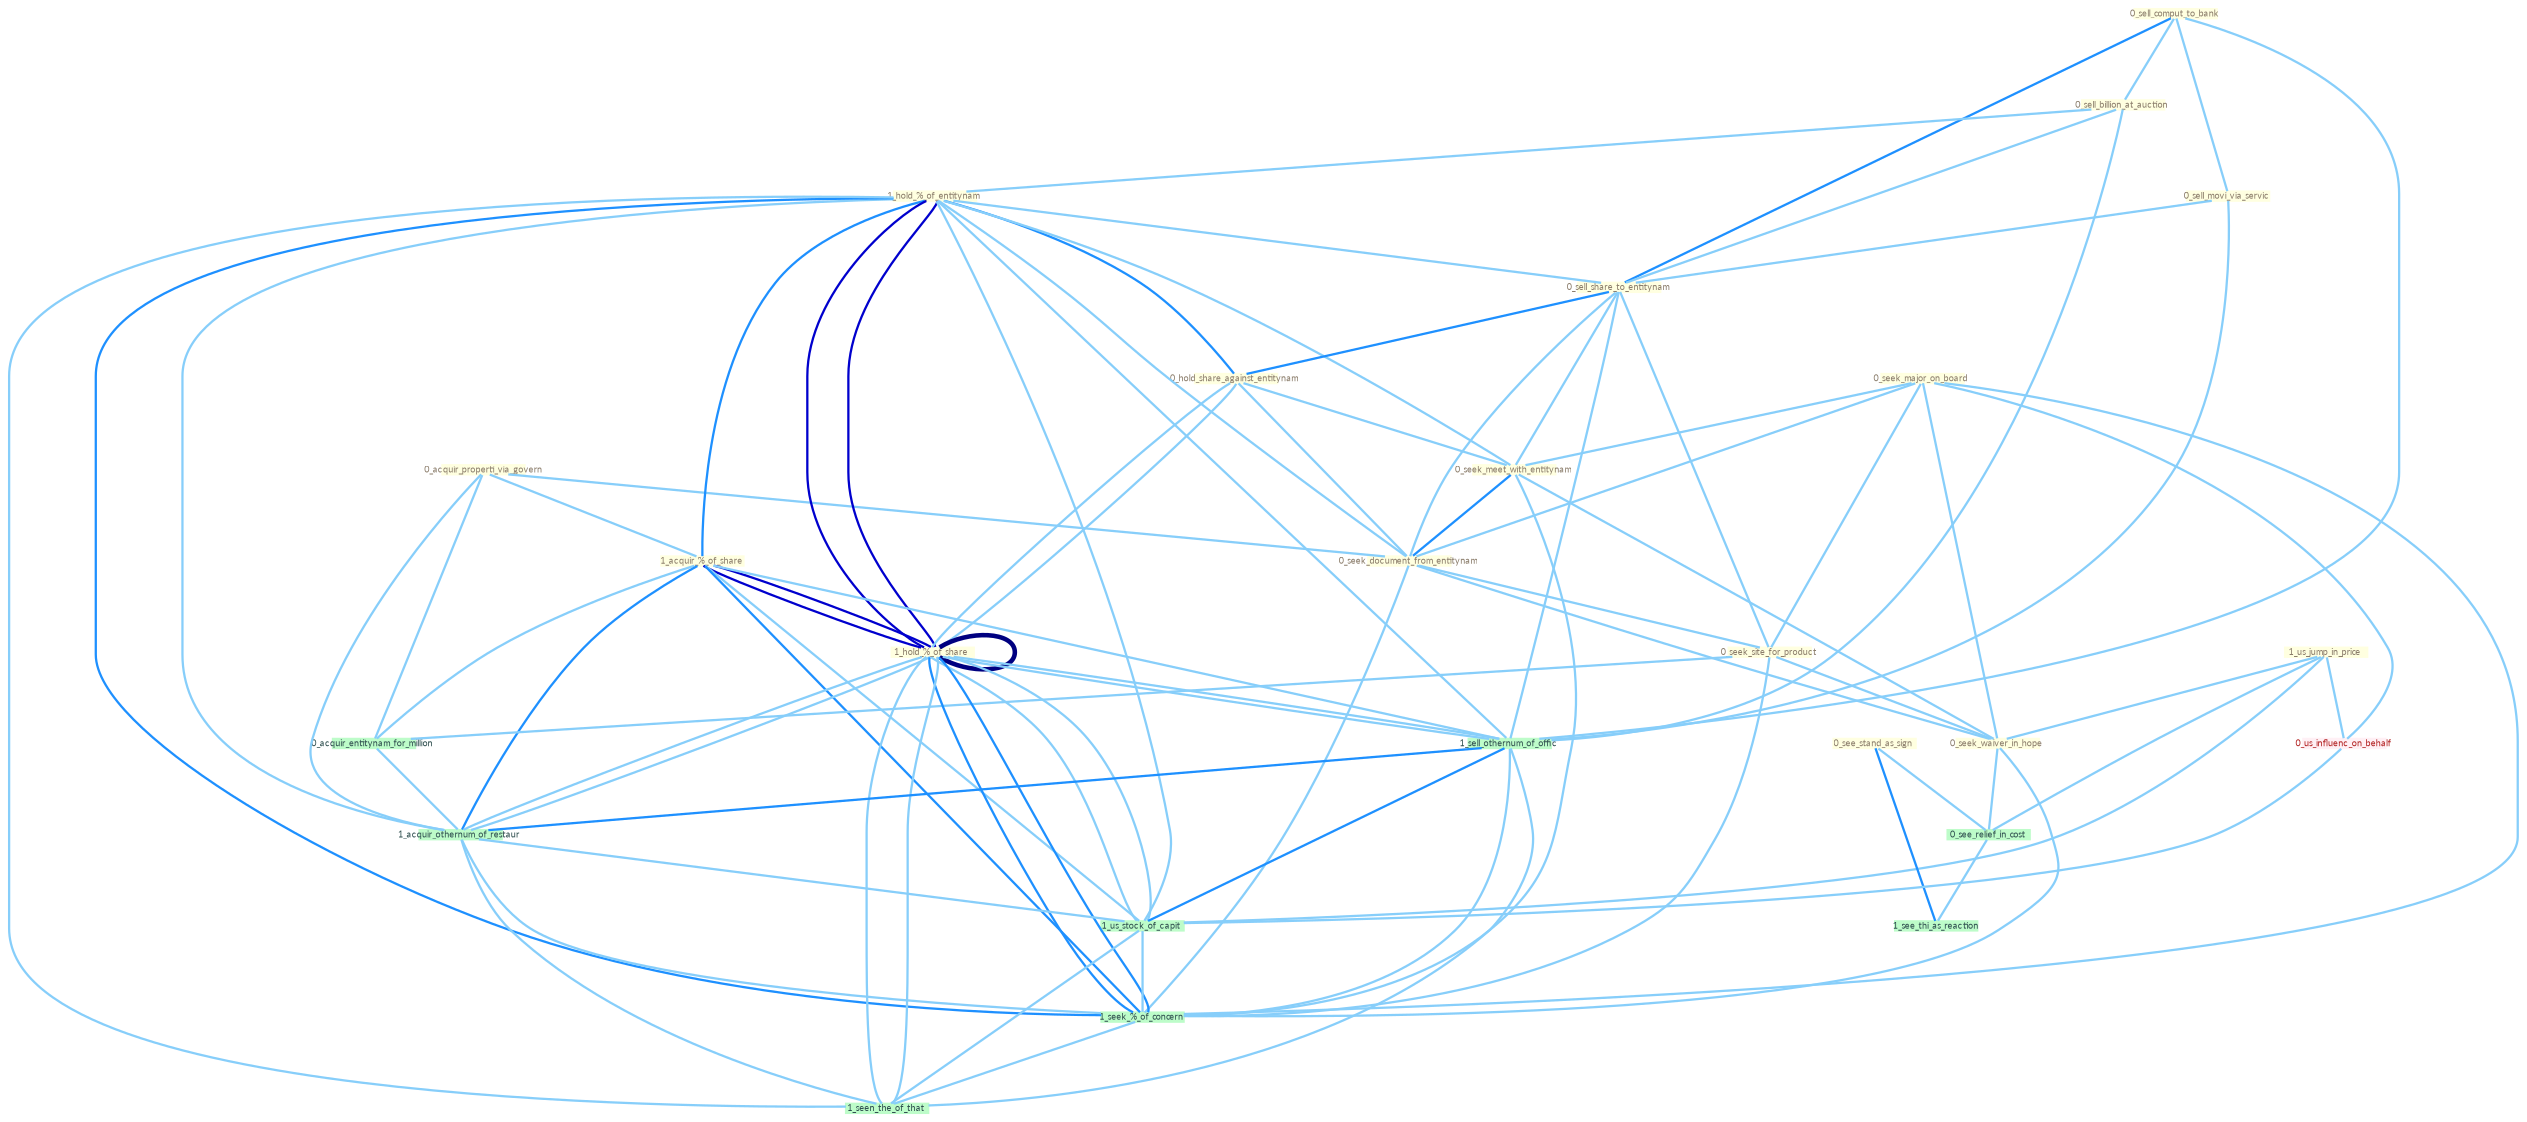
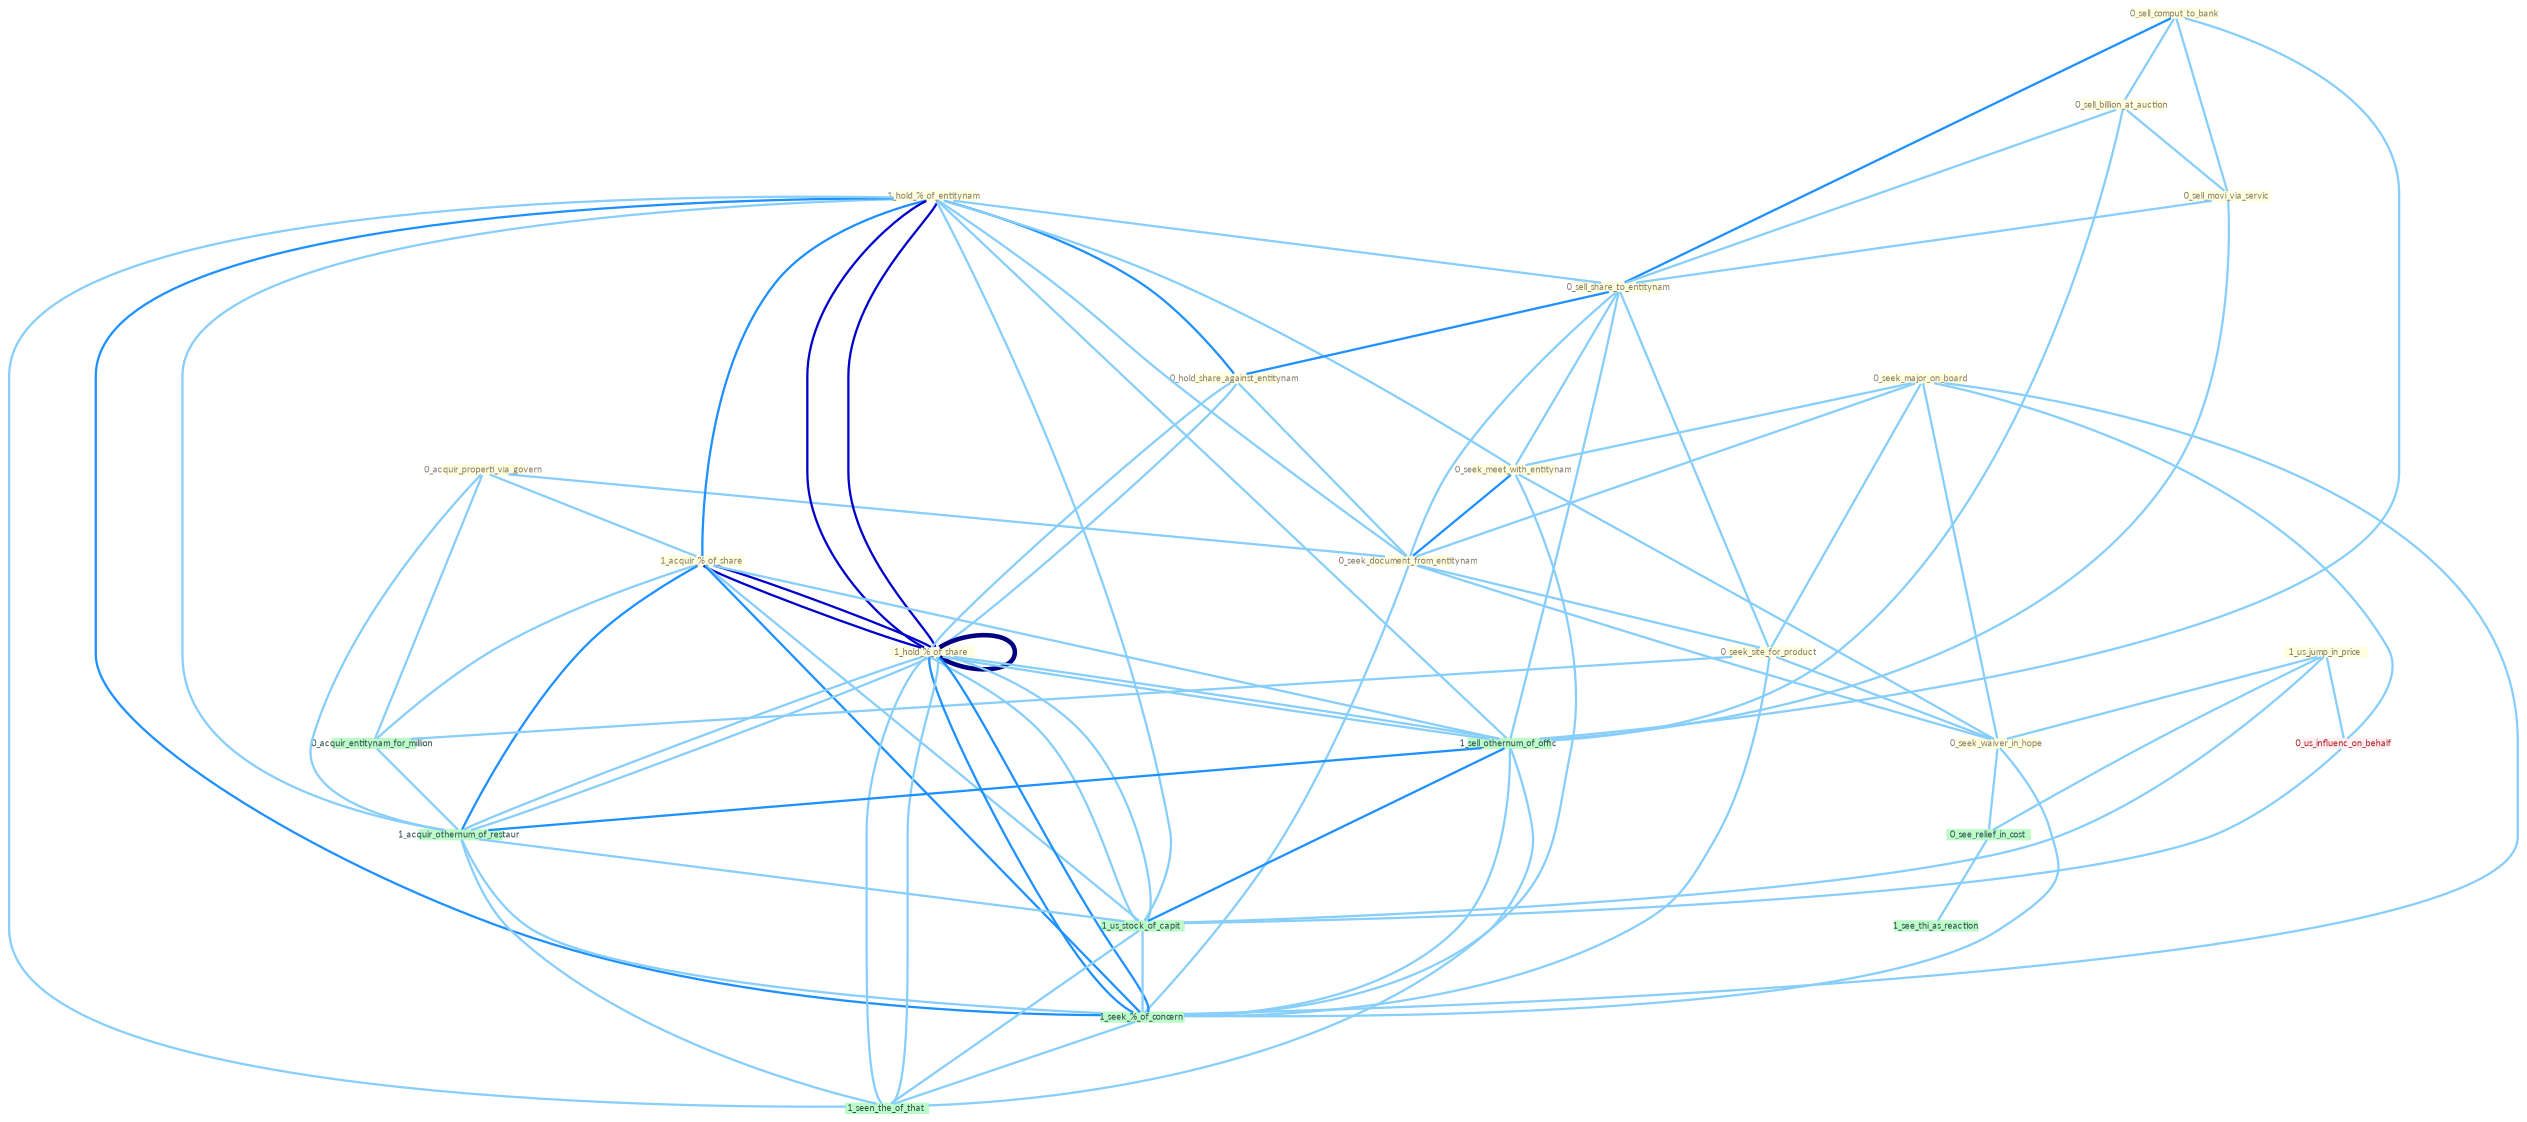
edge "0_sell_billion_at_auction" -- "1_hold_%_of_entitynam": now "0_sell_billion_at_auction" -- "0_sell_movi_via_servic"
edge "0_hold_share_against_entitynam" -- "0_seek_meet_with_entitynam": removed
node "0_see_stand_as_sign": removed
